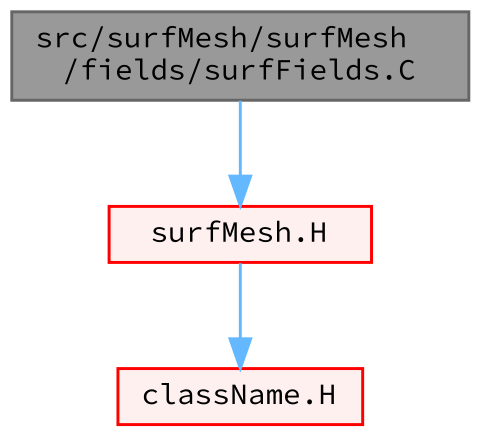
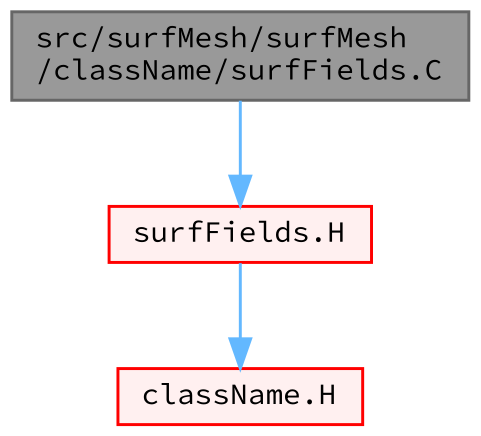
node "src/surfMesh/surfMesh /fields/surfFields.C": label "src/surfMesh/surfMesh /fields/surfFields.C" -> "src/surfMesh/surfMesh /className/surfFields.C"
node "surfMesh.H": label "surfMesh.H" -> "surfFields.H"
